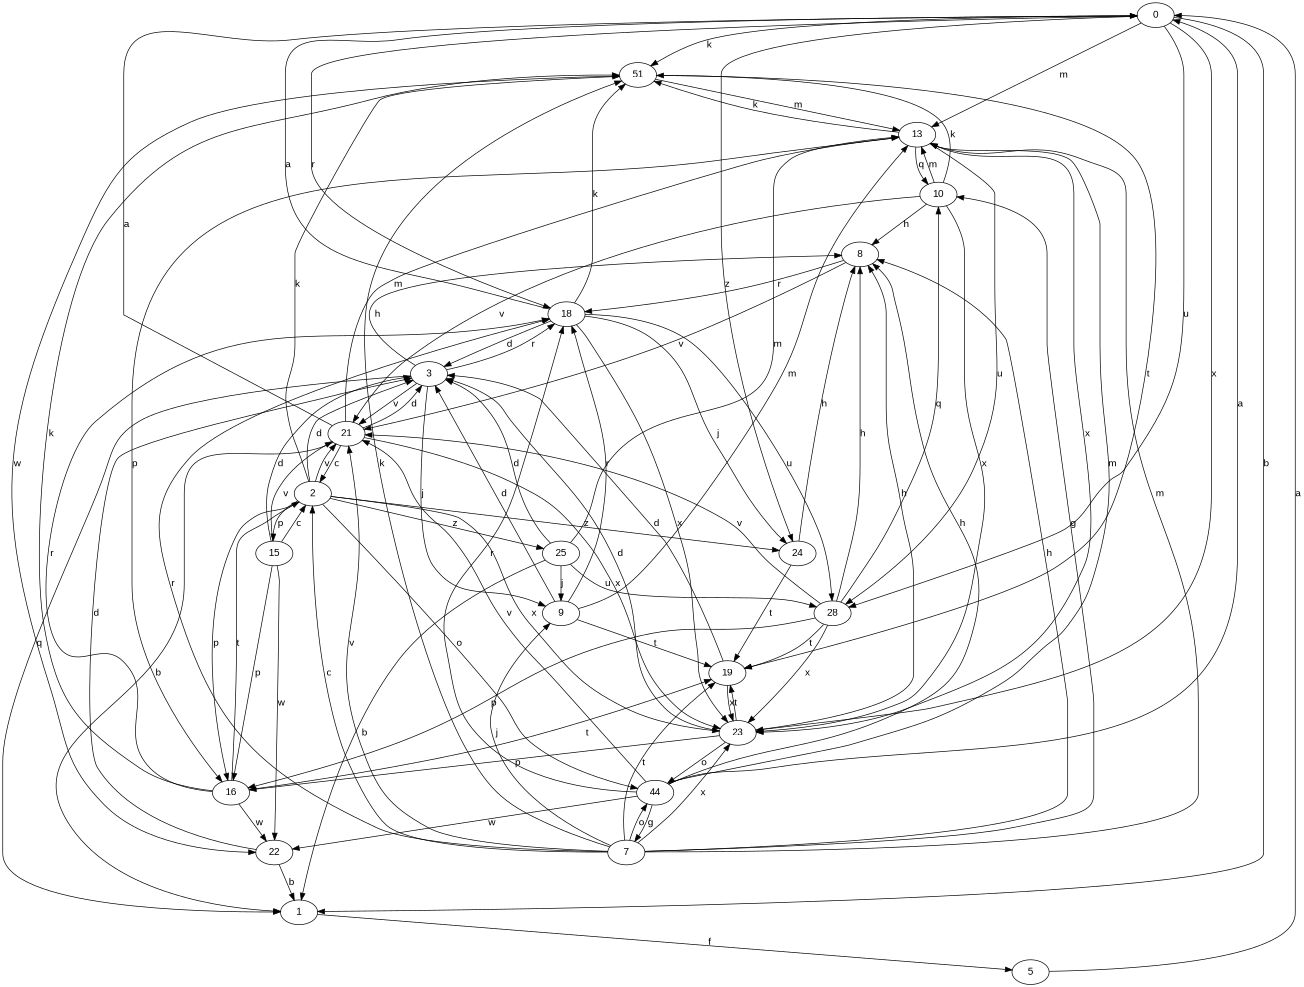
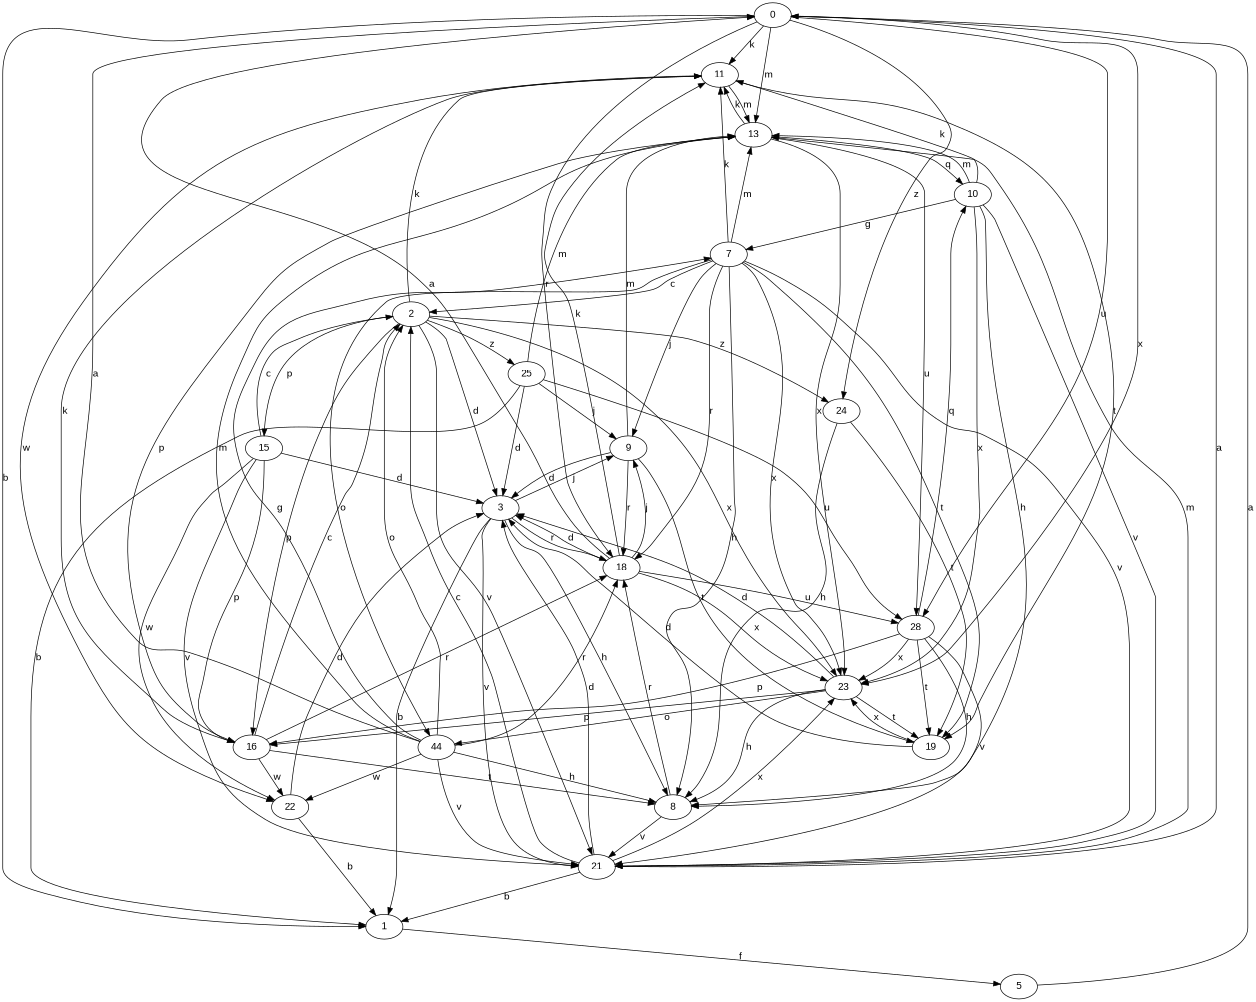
node "51": label "51" -> "11"
edge "18" -> "24": now "18" -> "9"
edge "3" -> "1": label "q" -> "b"
edge "16" -> "2": label "t" -> "c"
edge "2" -> "44": reversed
edge "7" -> "10": reversed
edge "16" -> "19": now "16" -> "8"
